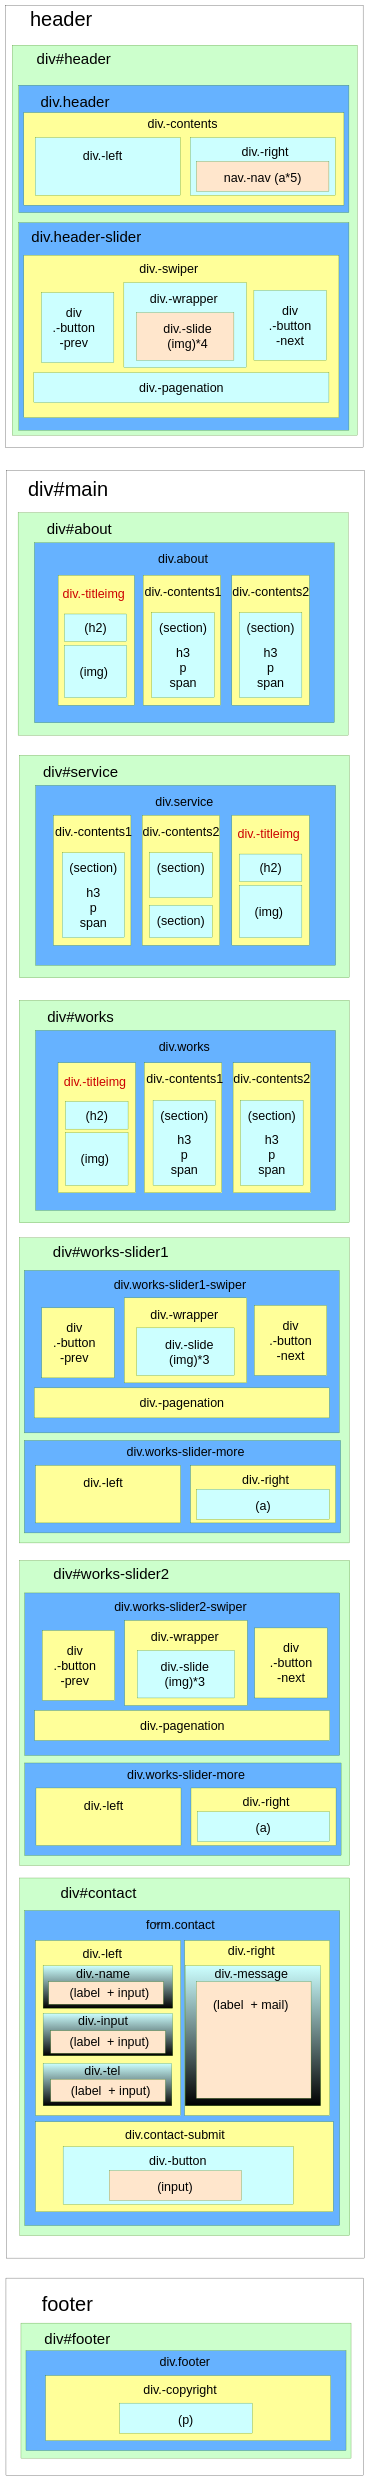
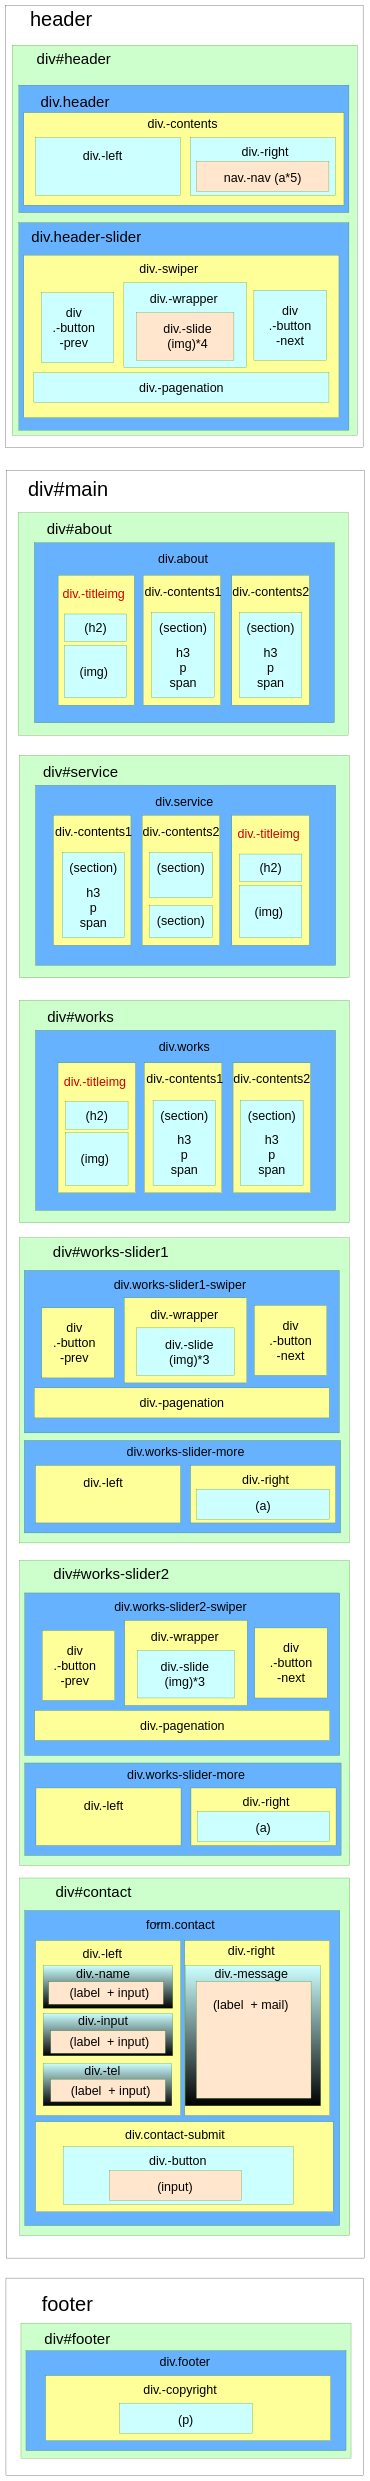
node "div#contact": moved (98, 1893) -> (93, 1891)
